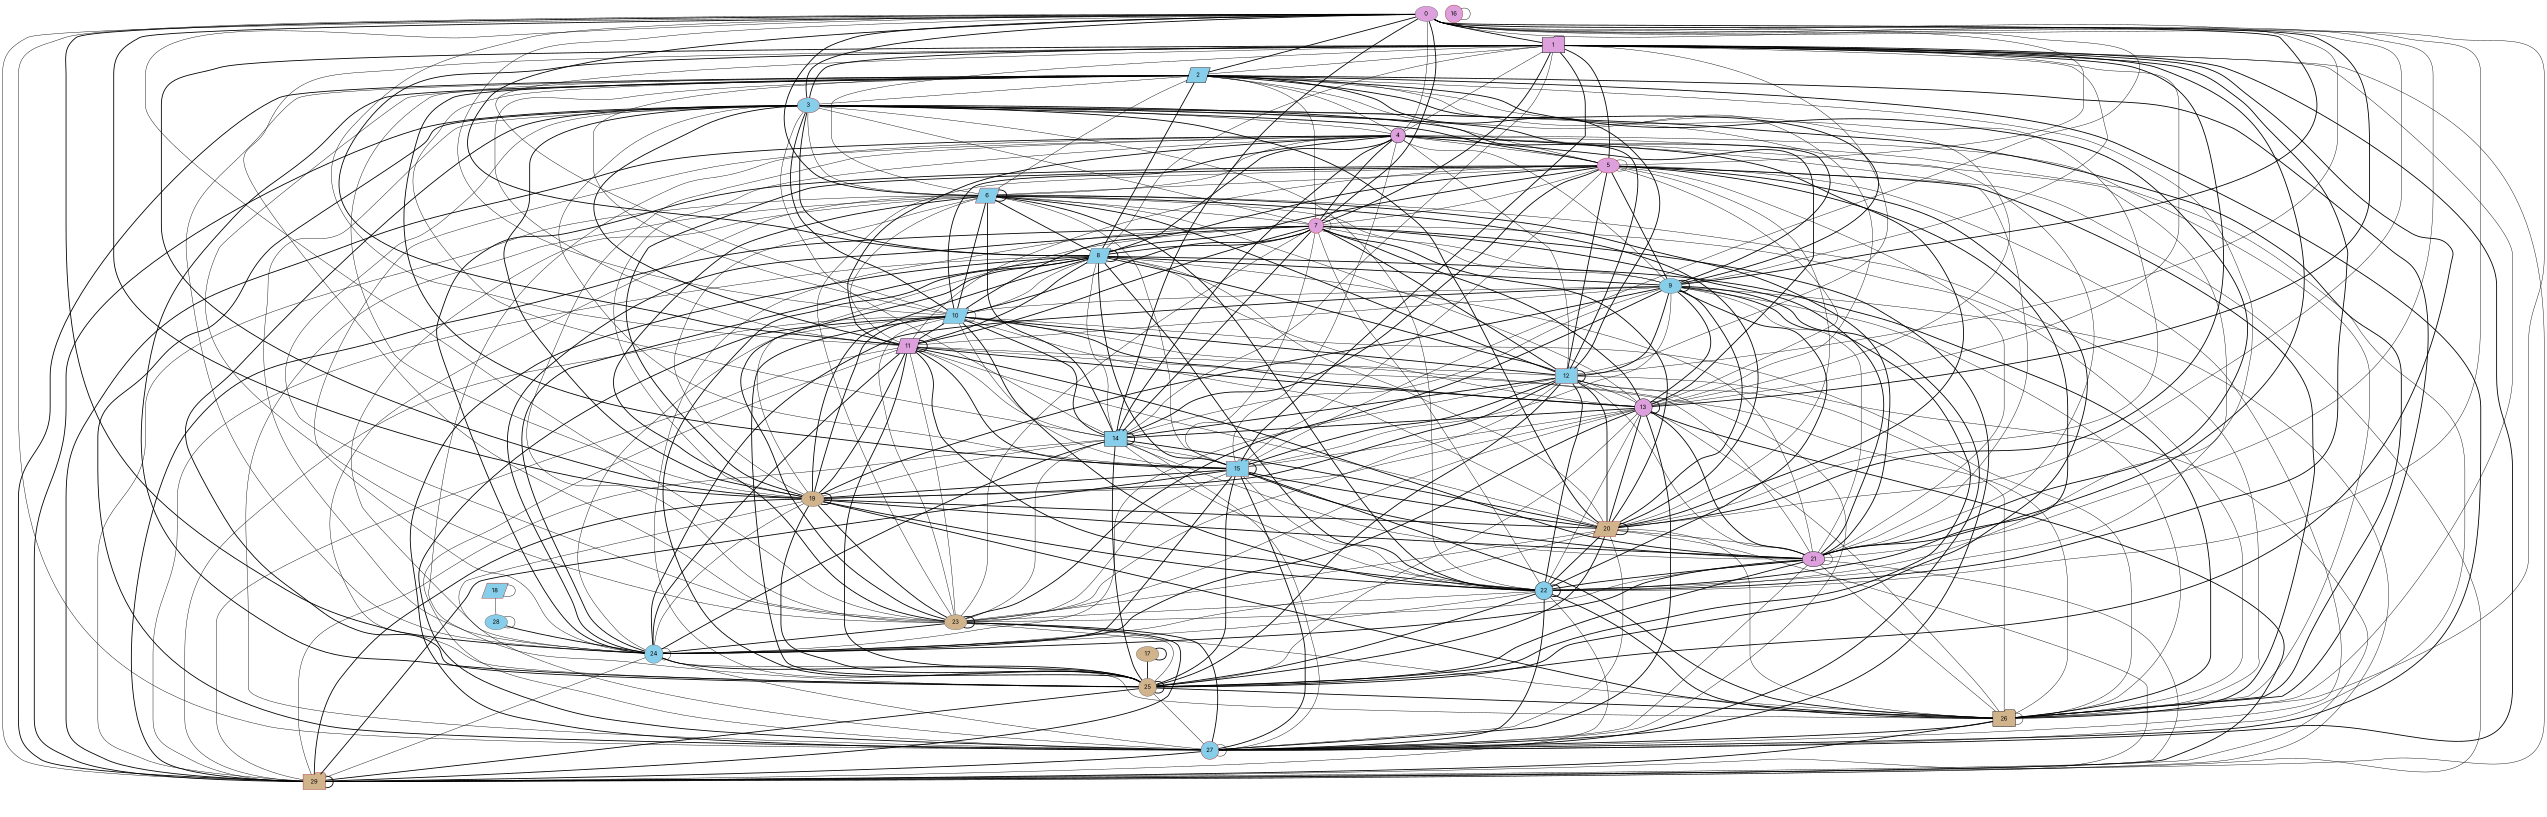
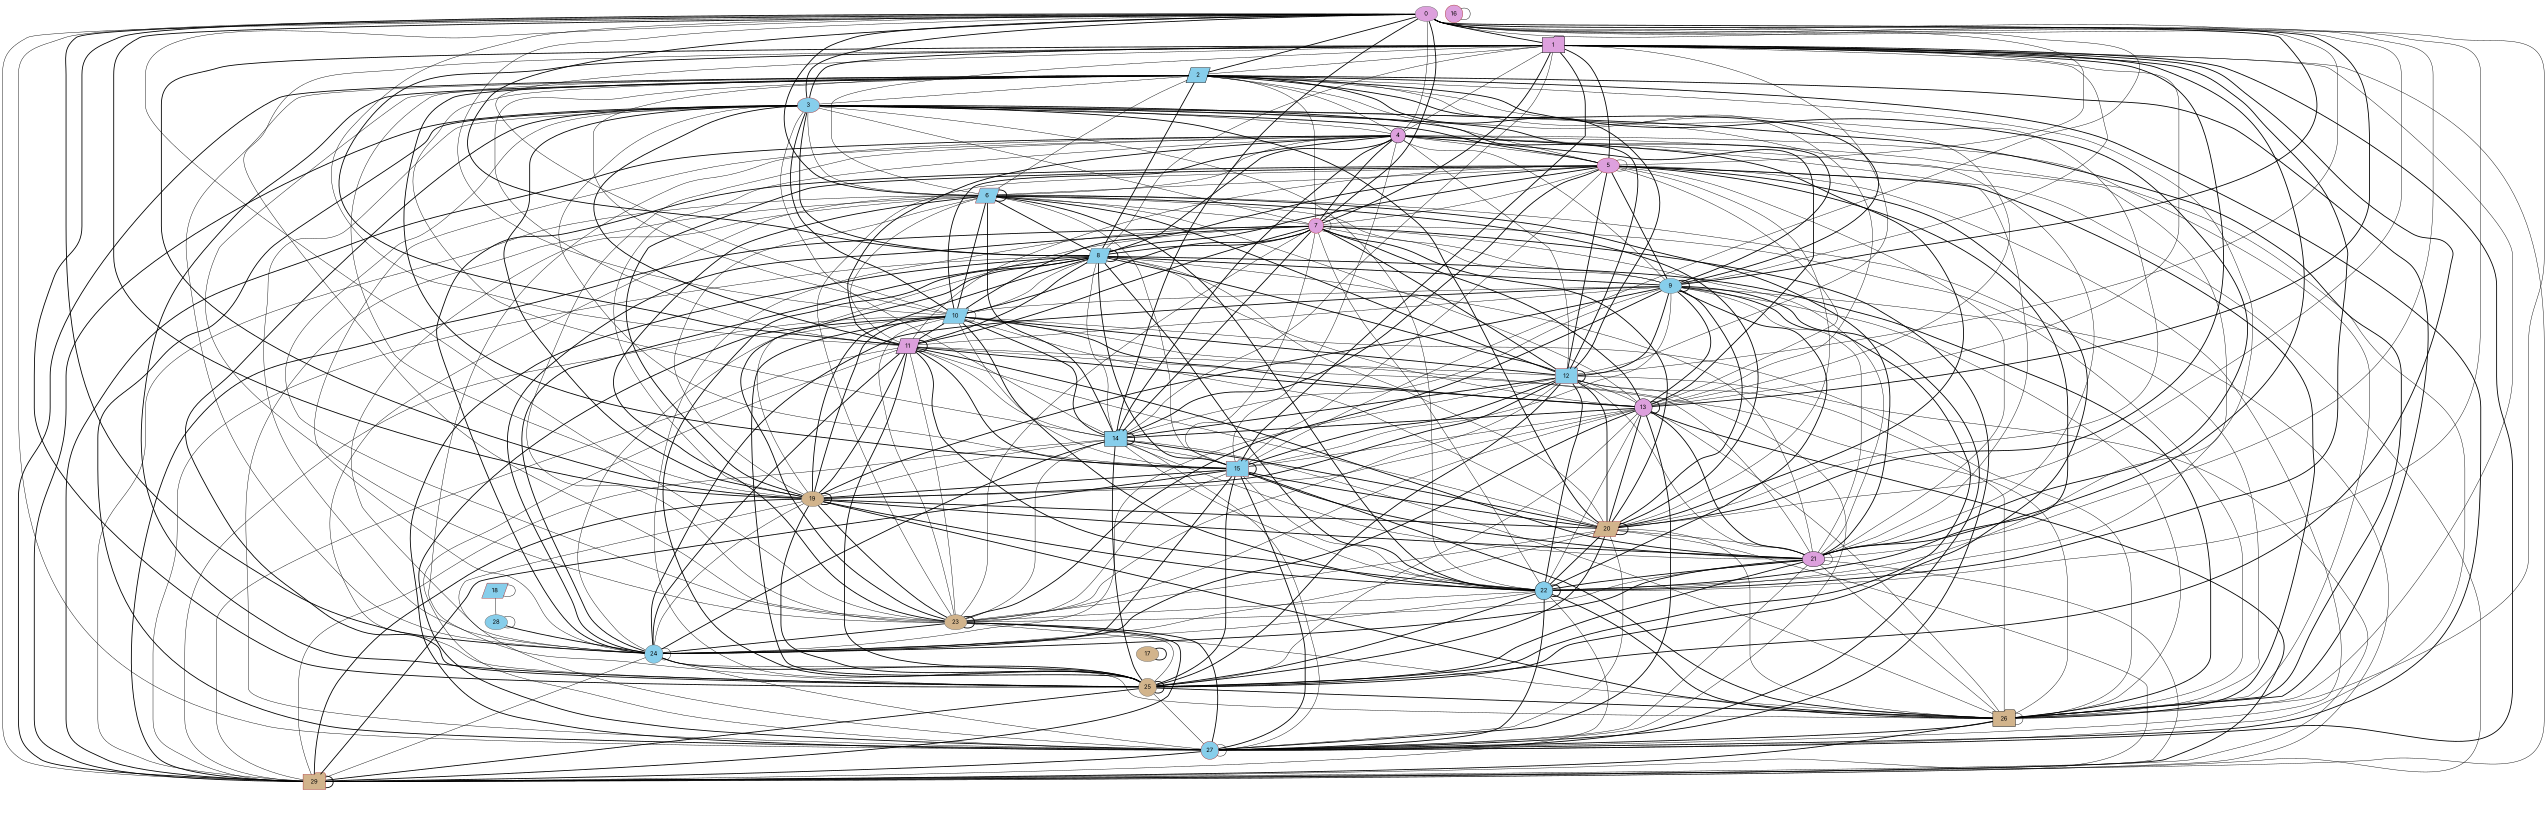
edge "7" -- "21": style bold -> solid
edge "14" -- "26": added
edge "17" -- "25": now "0" -- "25"
